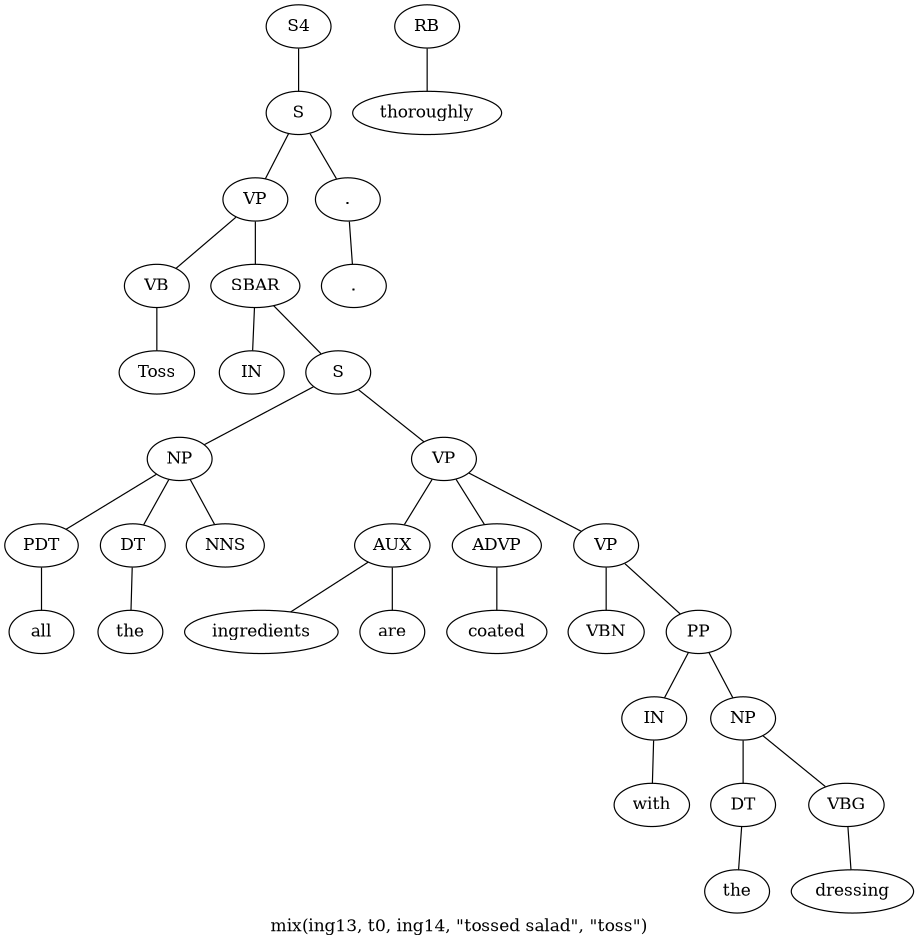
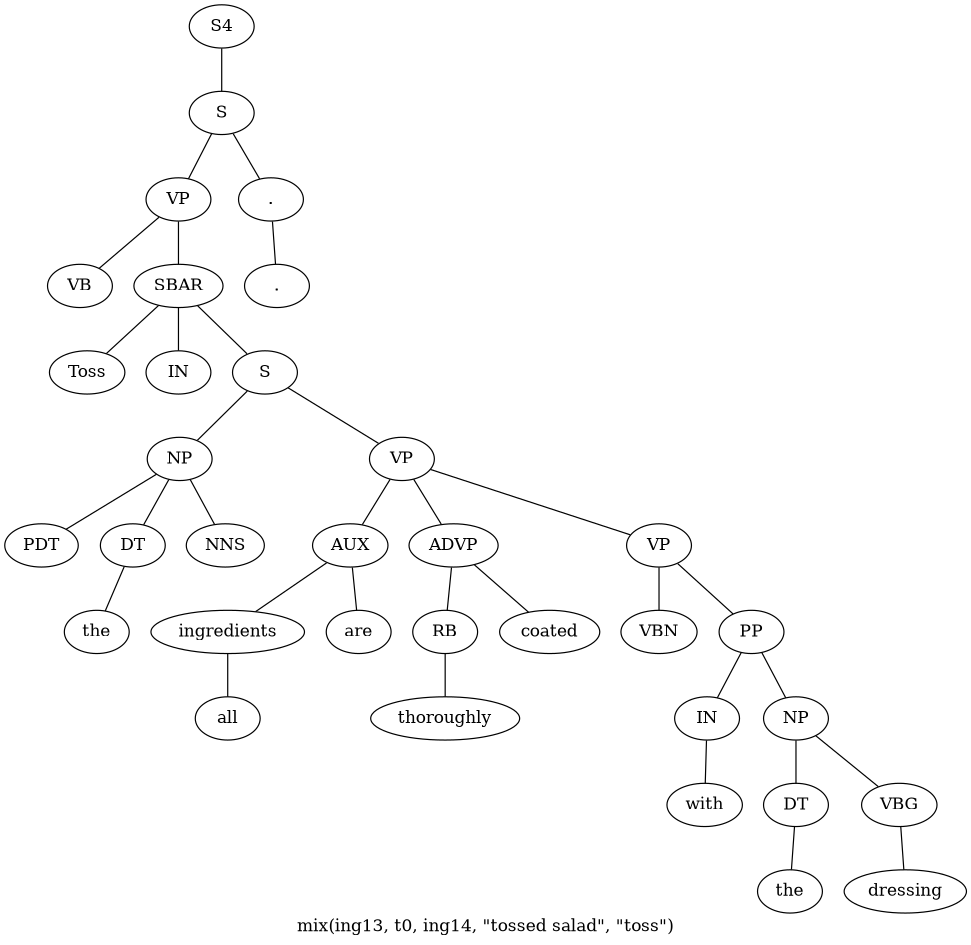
edge "VB" -- "Toss": now "SBAR" -- "Toss"
edge "PDT" -- "all": now "ingredients" -- "all"
edge "ADVP" -- "RB": added
